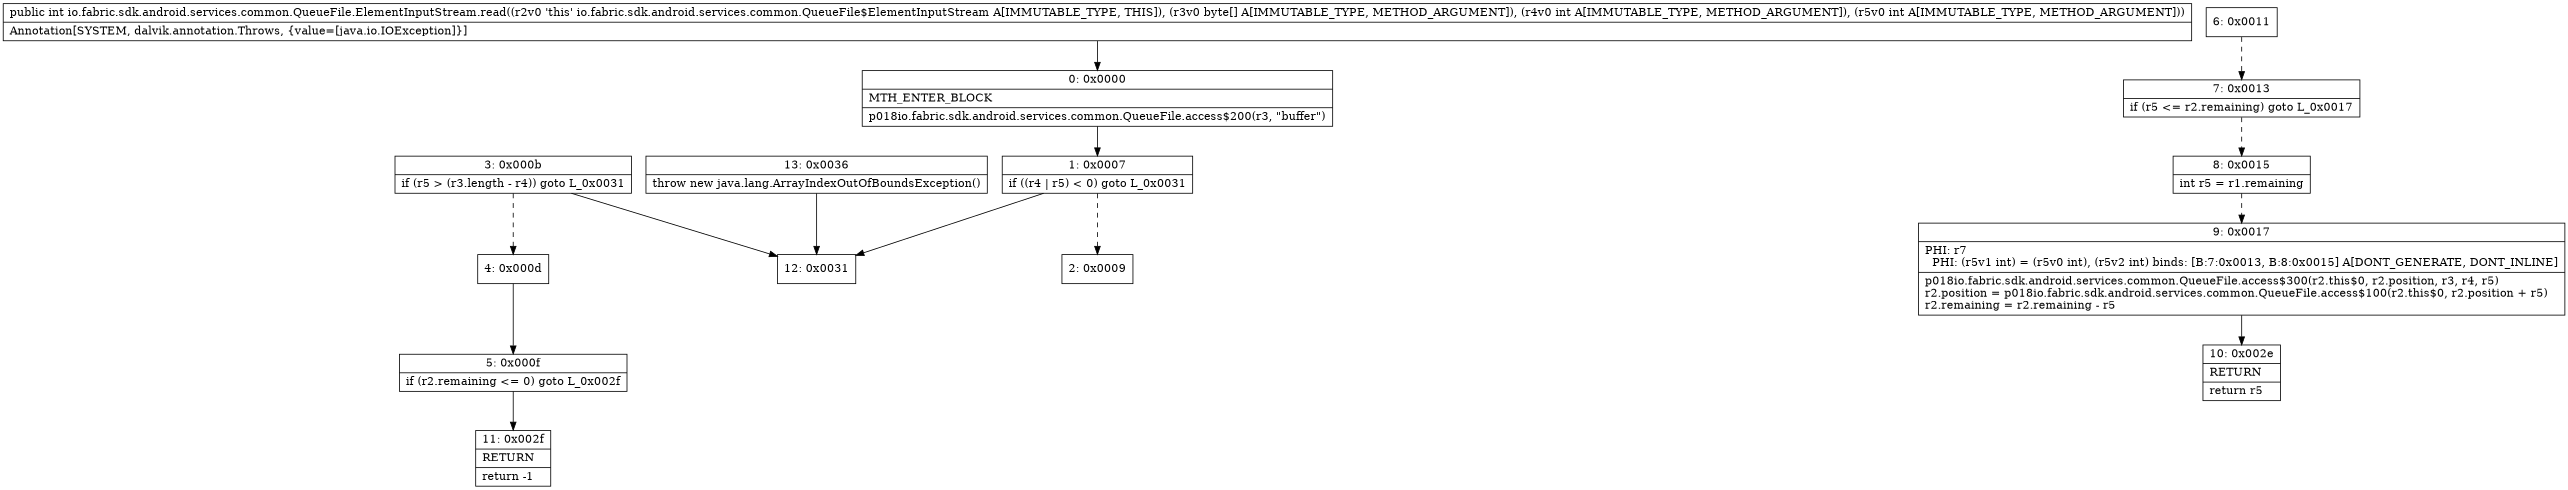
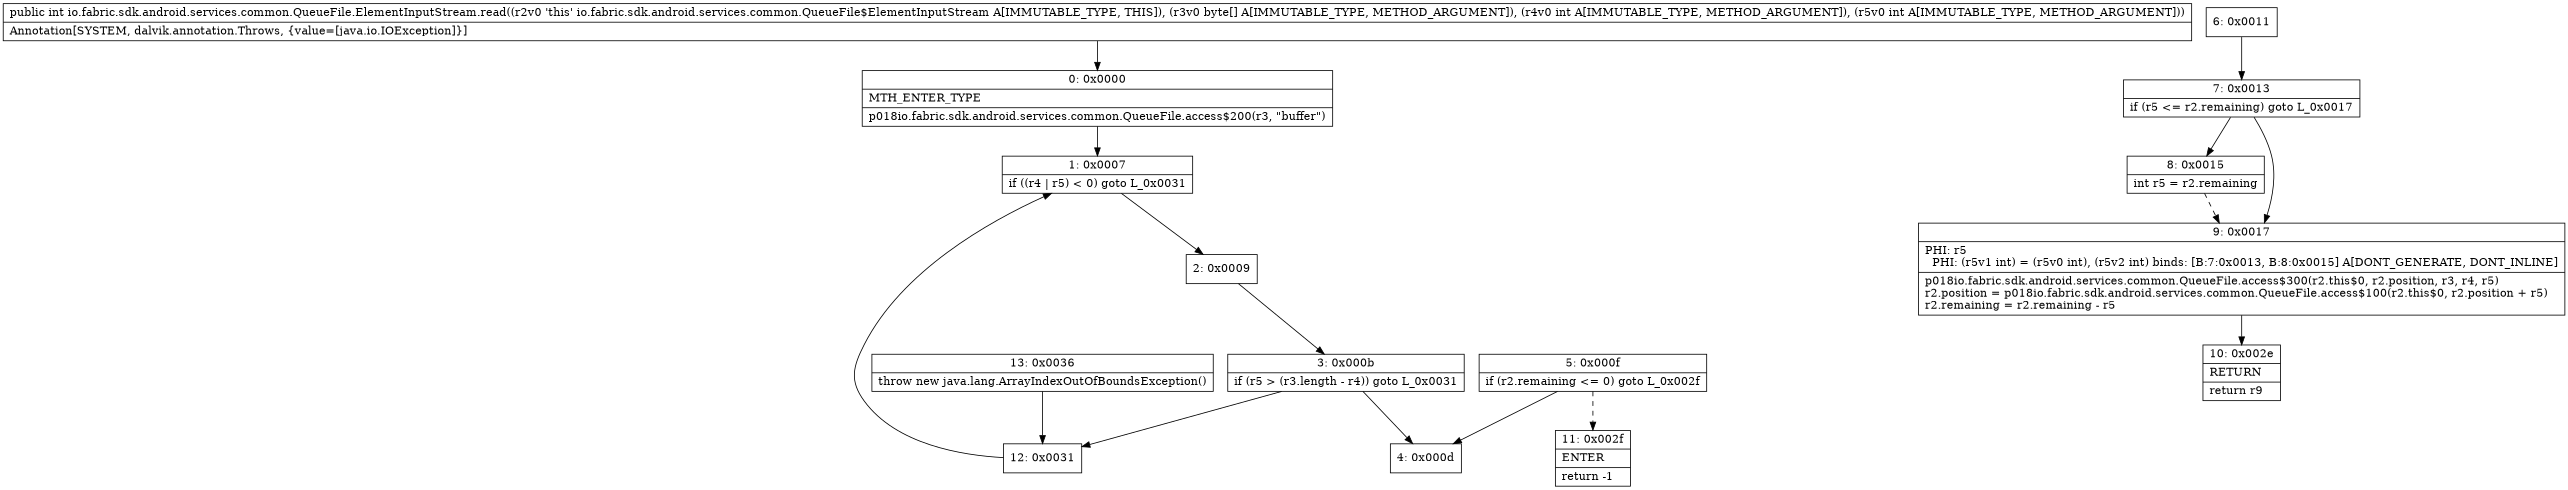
edge "6: 0x0011" -> "7: 0x0013": style dashed -> solid
node "0: 0x0000": text "MTH_ENTER_BLOCK" -> "MTH_ENTER_TYPE"
edge "7: 0x0013" -> "8: 0x0015": style dashed -> solid
edge "7: 0x0013" -> "9: 0x0017": added
node "8: 0x0015": text "int r5 = r1.remaining" -> "int r5 = r2.remaining"
edge "3: 0x000b" -> "4: 0x000d": style dashed -> solid
edge "1: 0x0007" -> "2: 0x0009": style dashed -> solid
edge "1: 0x0007" -> "12: 0x0031": reversed
node "9: 0x0017": text "PHI: r7" -> "PHI: r5"
edge "4: 0x000d" -> "5: 0x000f": reversed
edge "2: 0x0009" -> "3: 0x000b": added
node "10: 0x002e": text "return r5" -> "return r9"
edge "5: 0x000f" -> "11: 0x002f": style solid -> dashed
node "11: 0x002f": text "RETURN" -> "ENTER"
